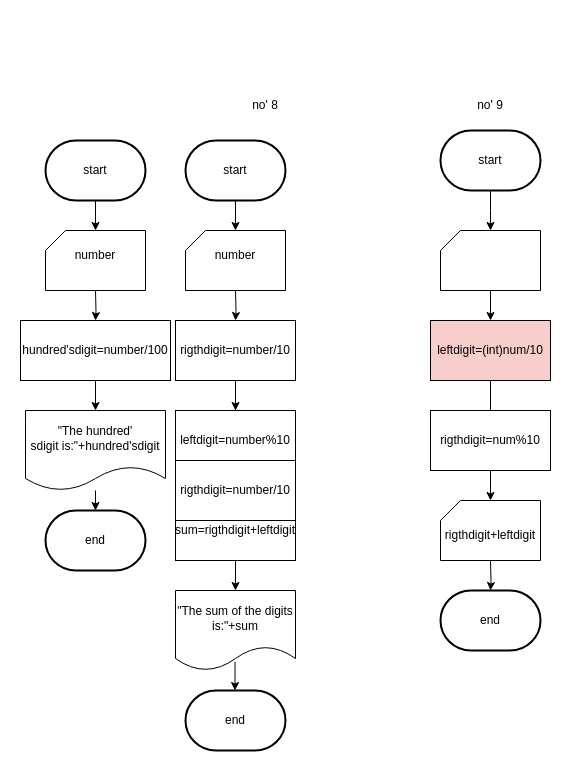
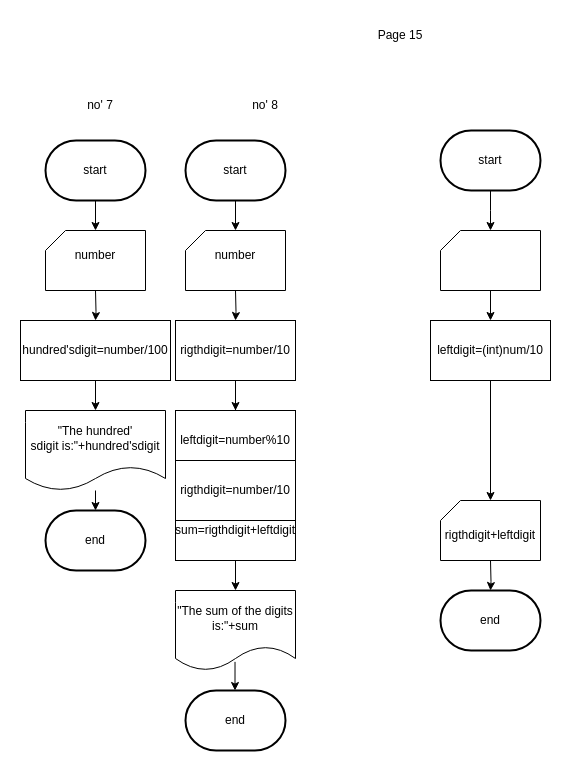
node "Page 15": added
node "no' 7": added
node "no' 9": removed
node "leftdigit=(int)num/10": fillcolor #f8cecc -> #ffffff
node "rigthdigit=num%10": removed
